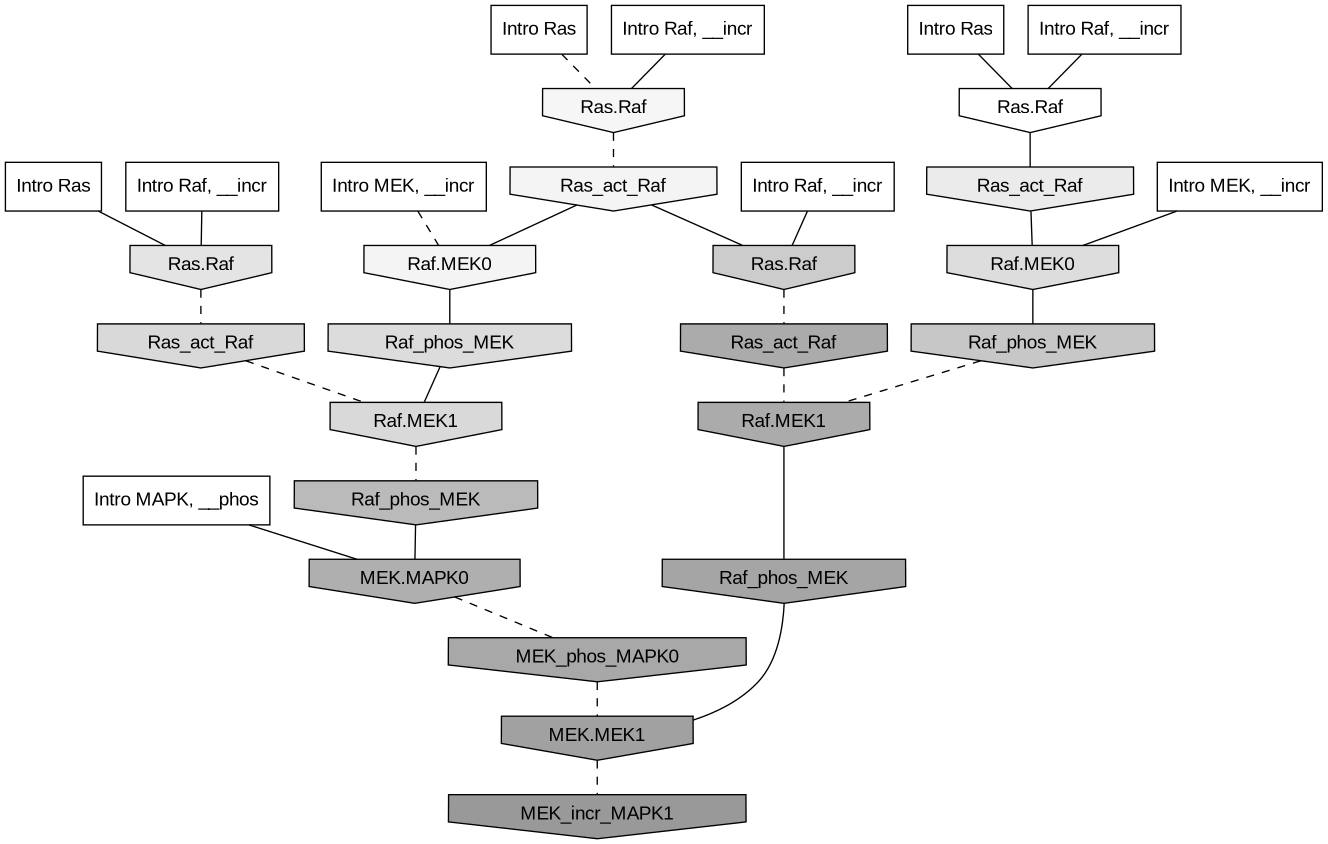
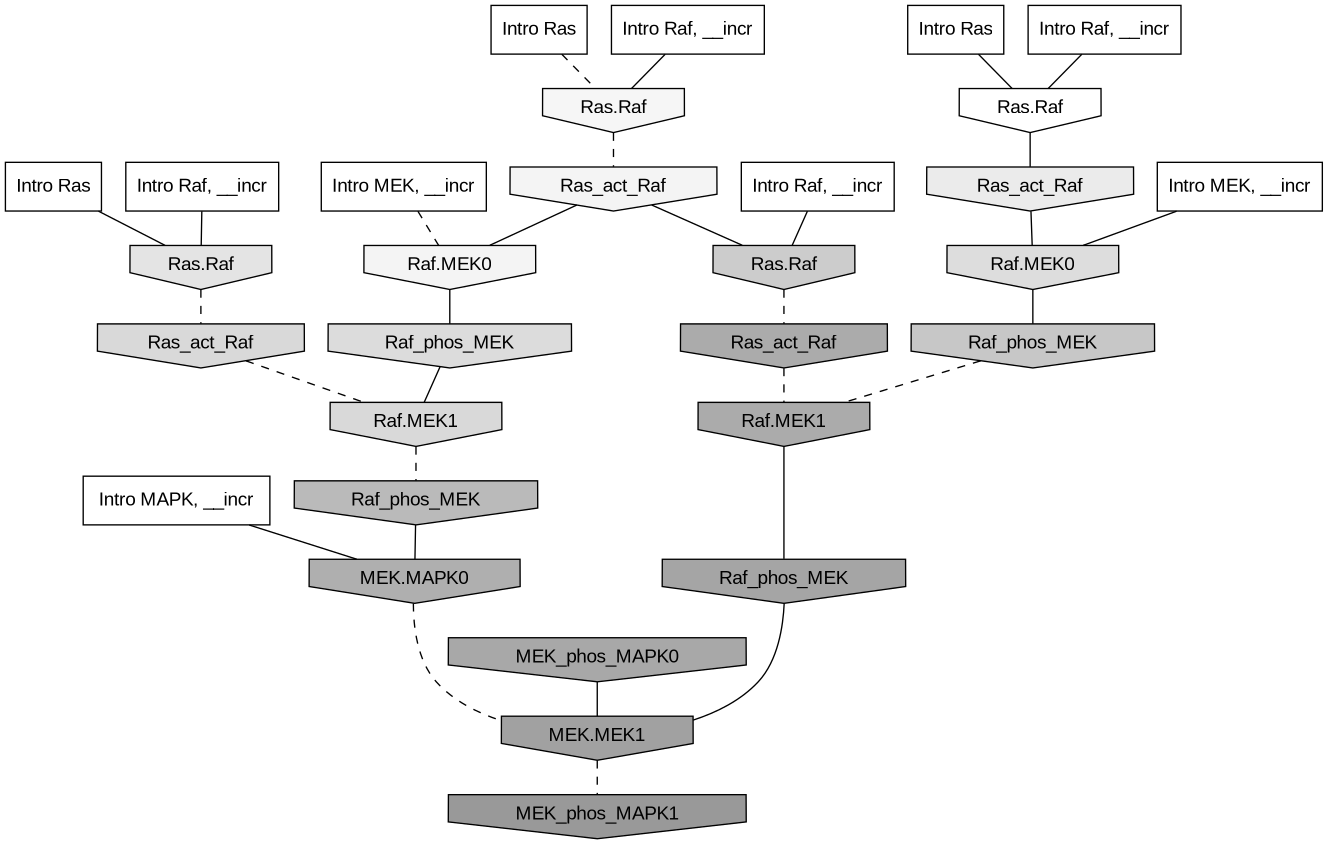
node "Intro MAPK, __phos": label "Intro MAPK, __phos" -> "Intro MAPK, __incr"
edge "MEK.MAPK0" -- "MEK_phos_MAPK0": now "MEK.MAPK0" -- "MEK.MEK1"
edge "MEK_phos_MAPK0" -- "MEK.MEK1": style dashed -> solid
node "MEK_incr_MAPK1": label "MEK_incr_MAPK1" -> "MEK_phos_MAPK1"
